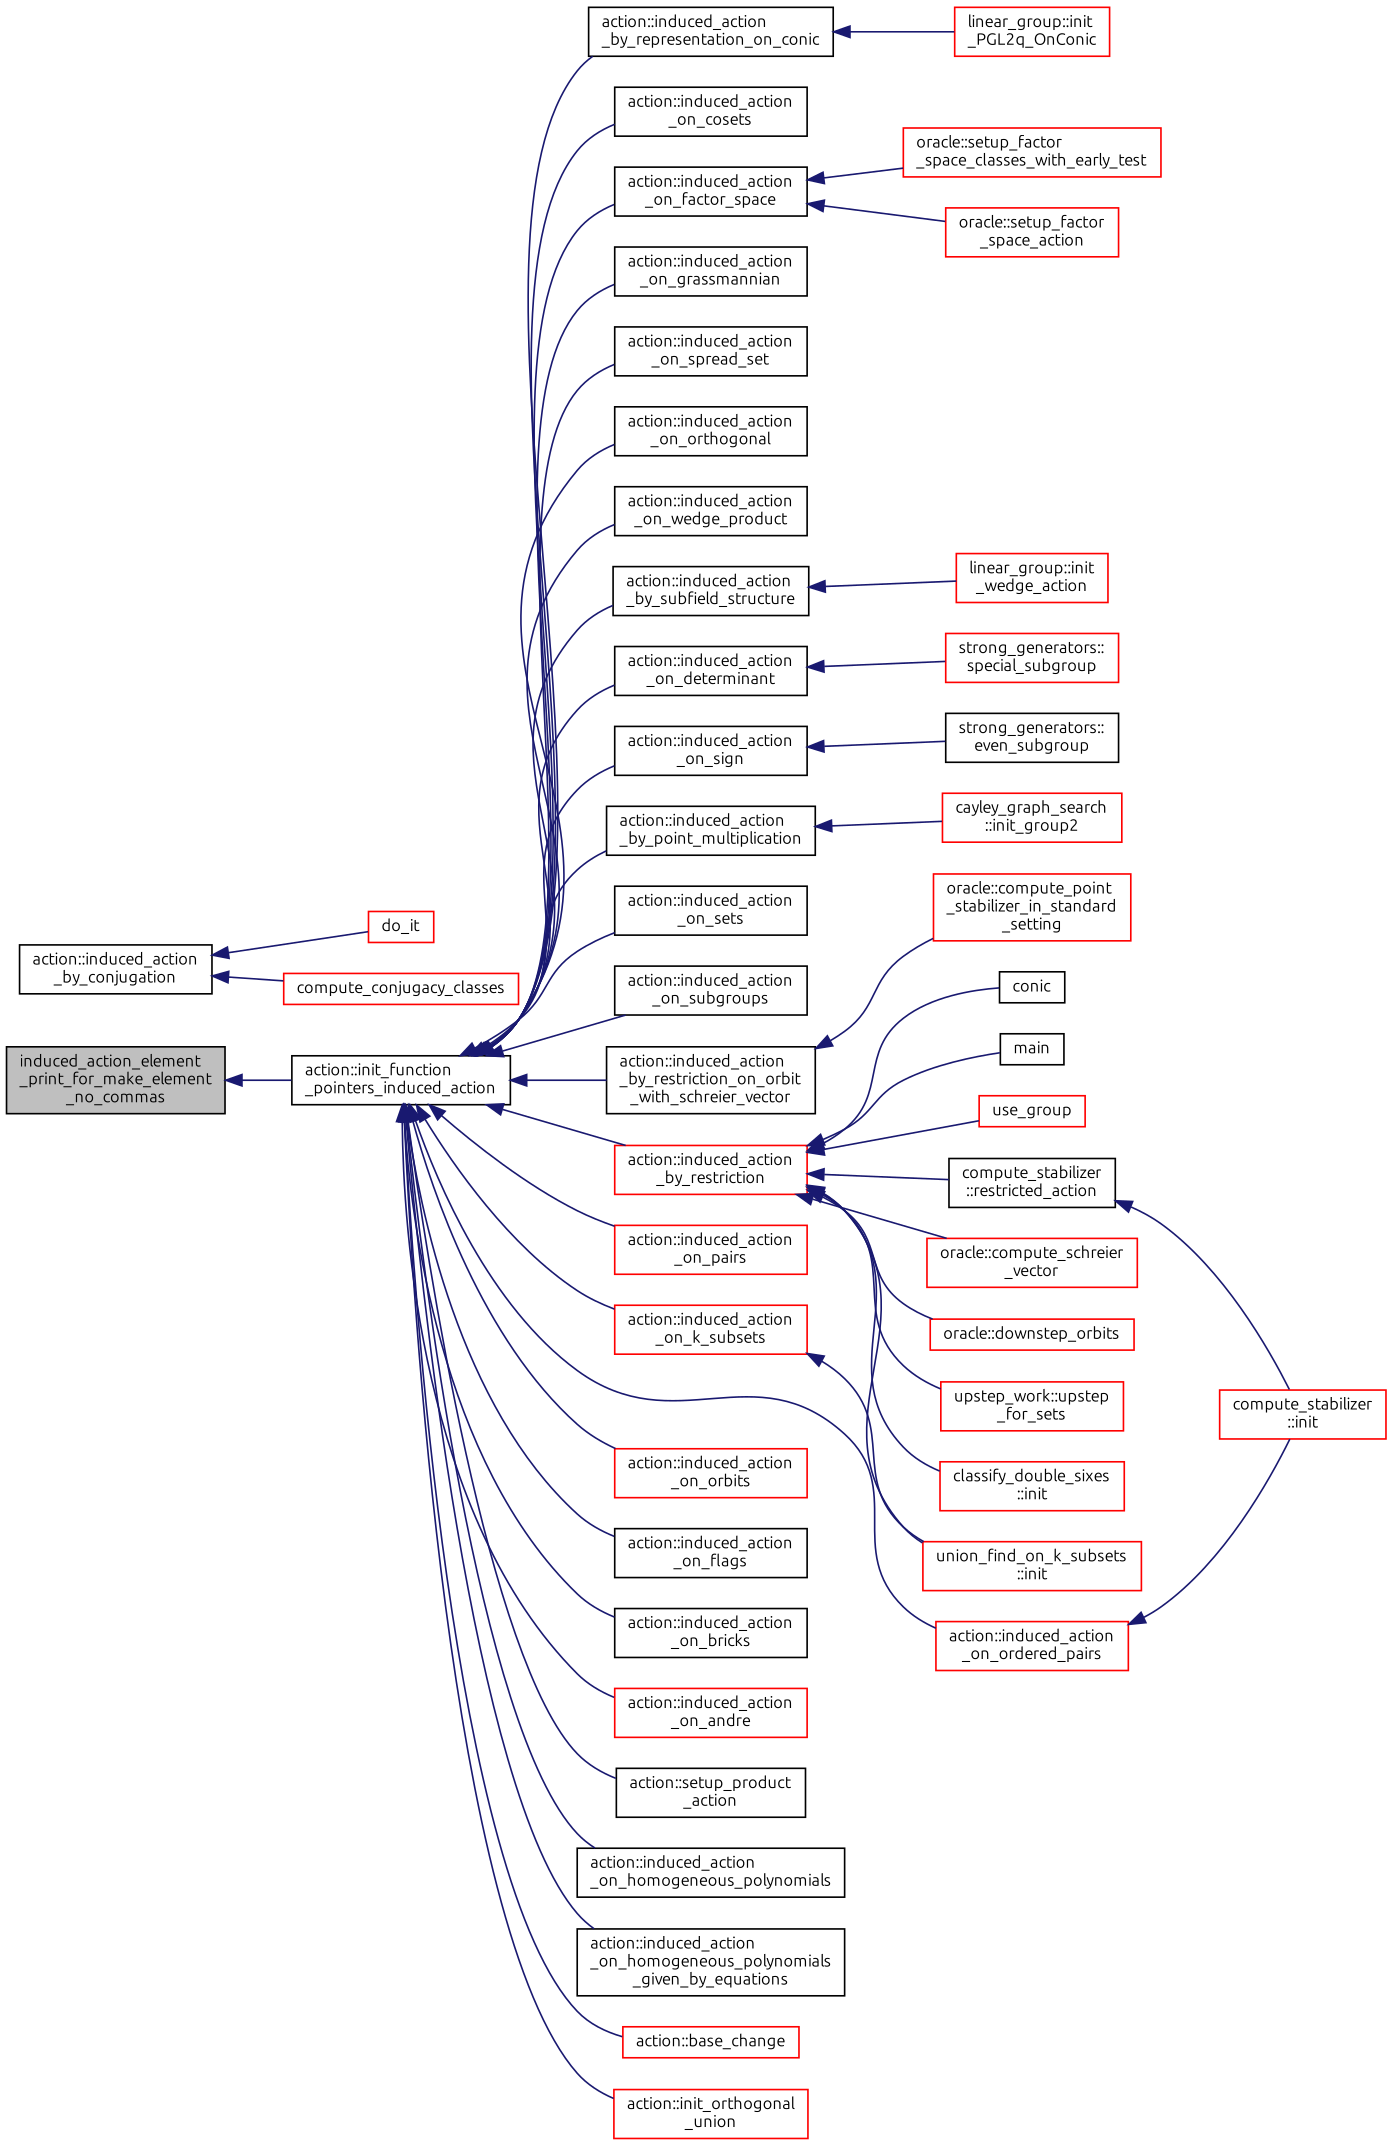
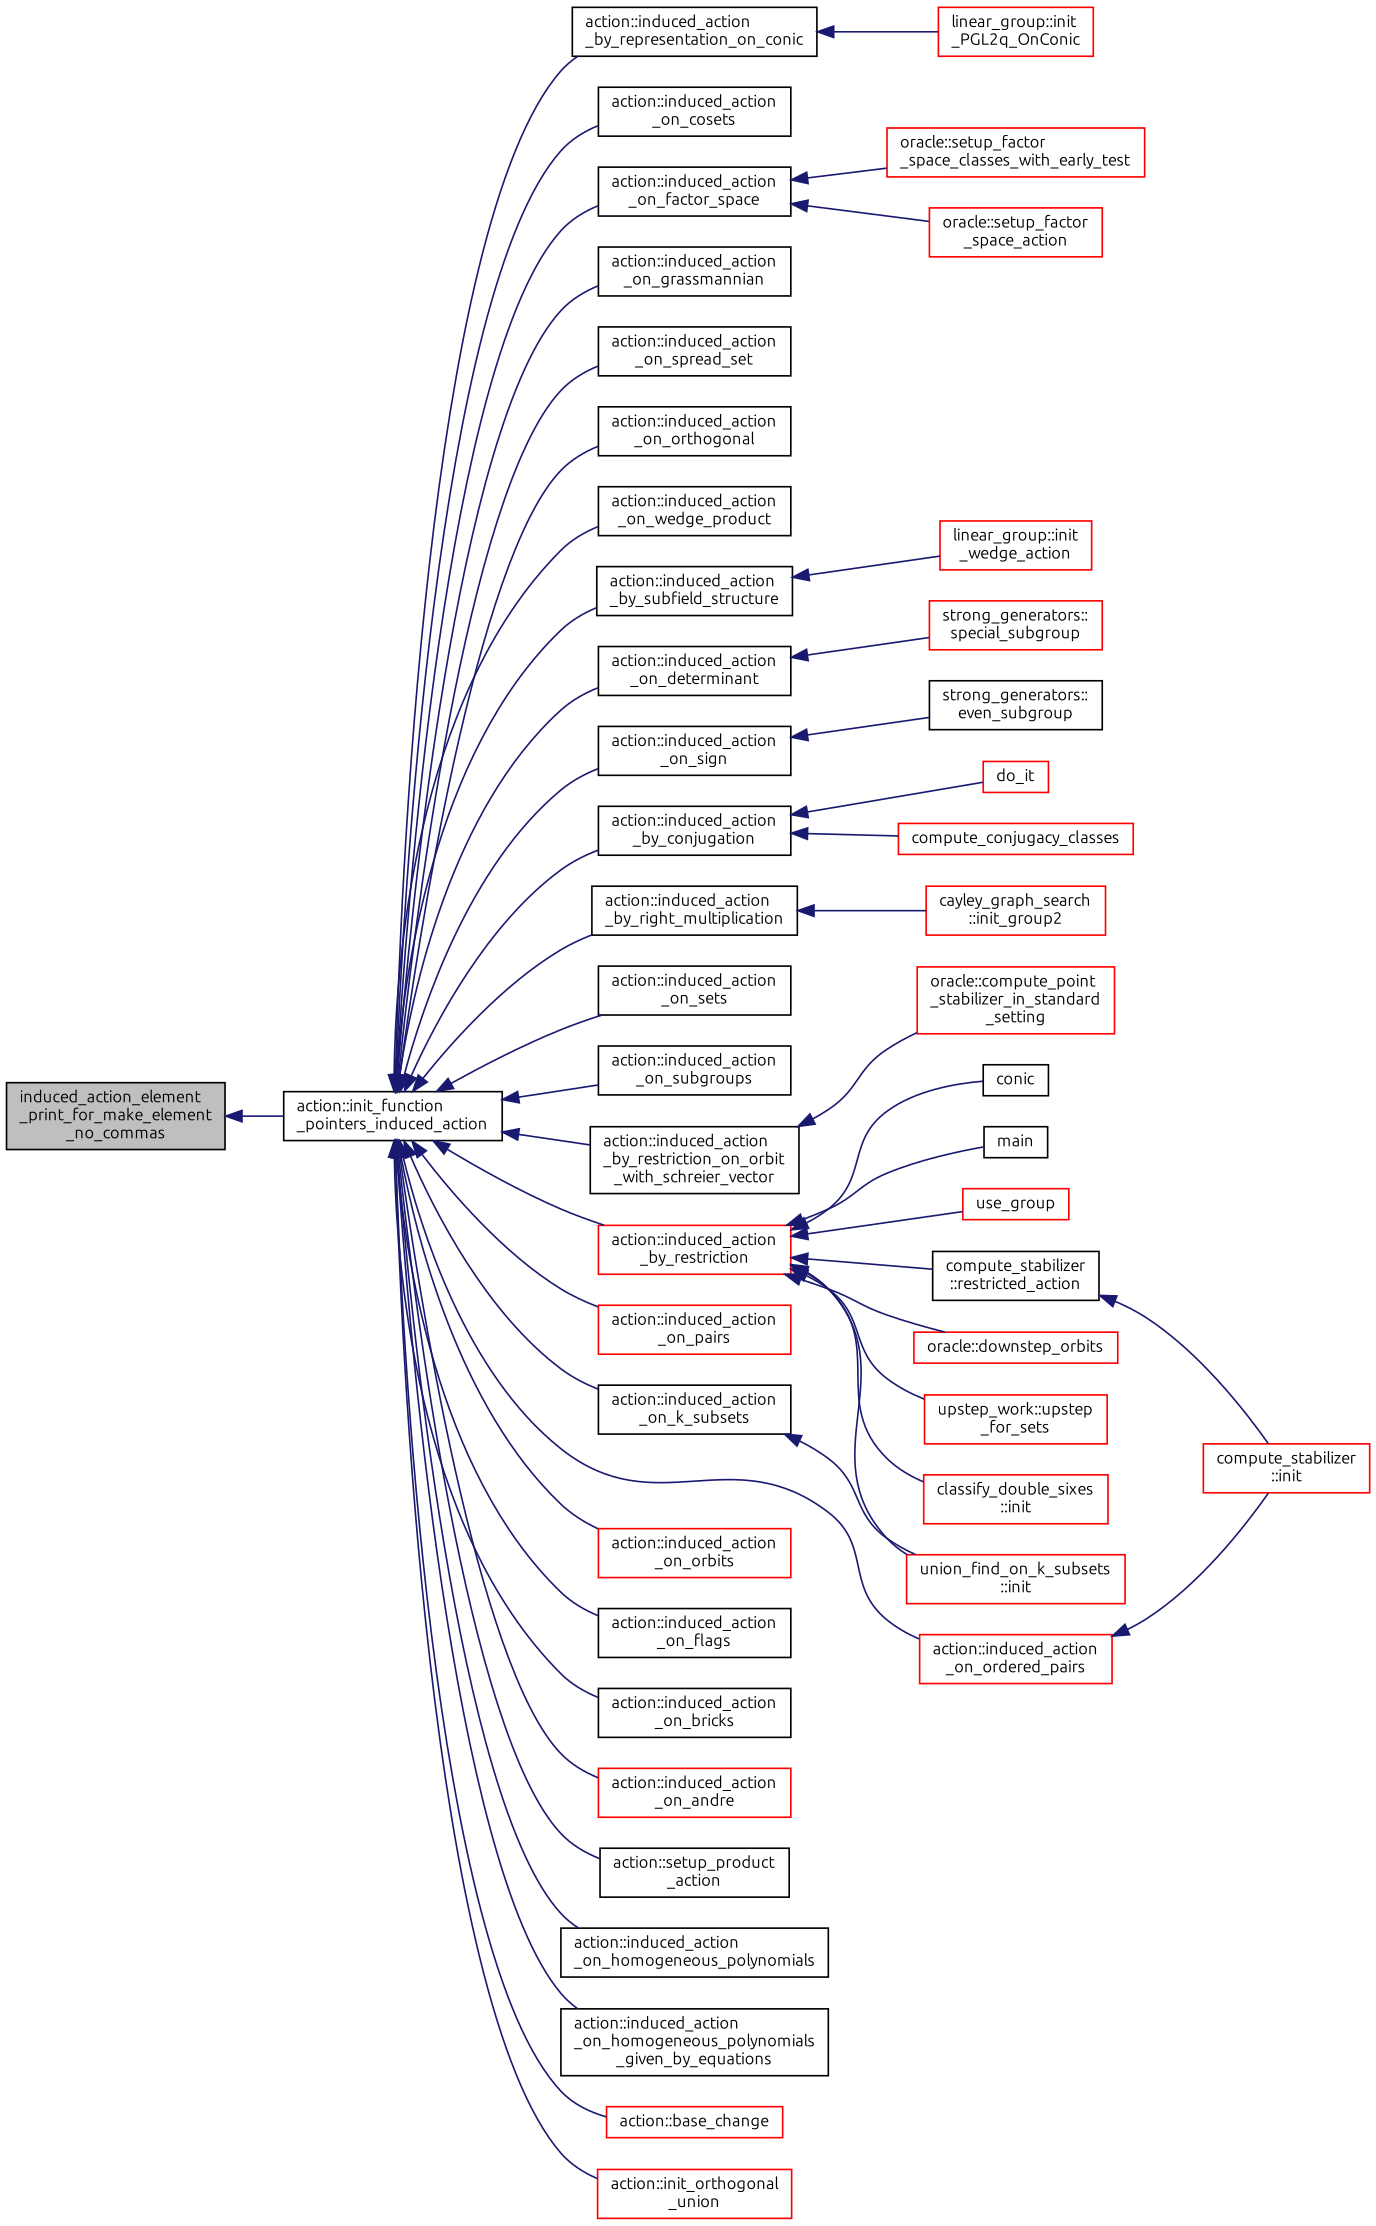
node "action::induced_action _by_point_multiplication": label "action::induced_action _by_point_multiplication" -> "action::induced_action _by_right_multiplication"
edge "action::induced_action _by_conjugation" -> "action::init_function _pointers_induced_action": added
node "oracle::compute_schreier _vector": removed
node "action::induced_action _on_k_subsets": color red -> black
